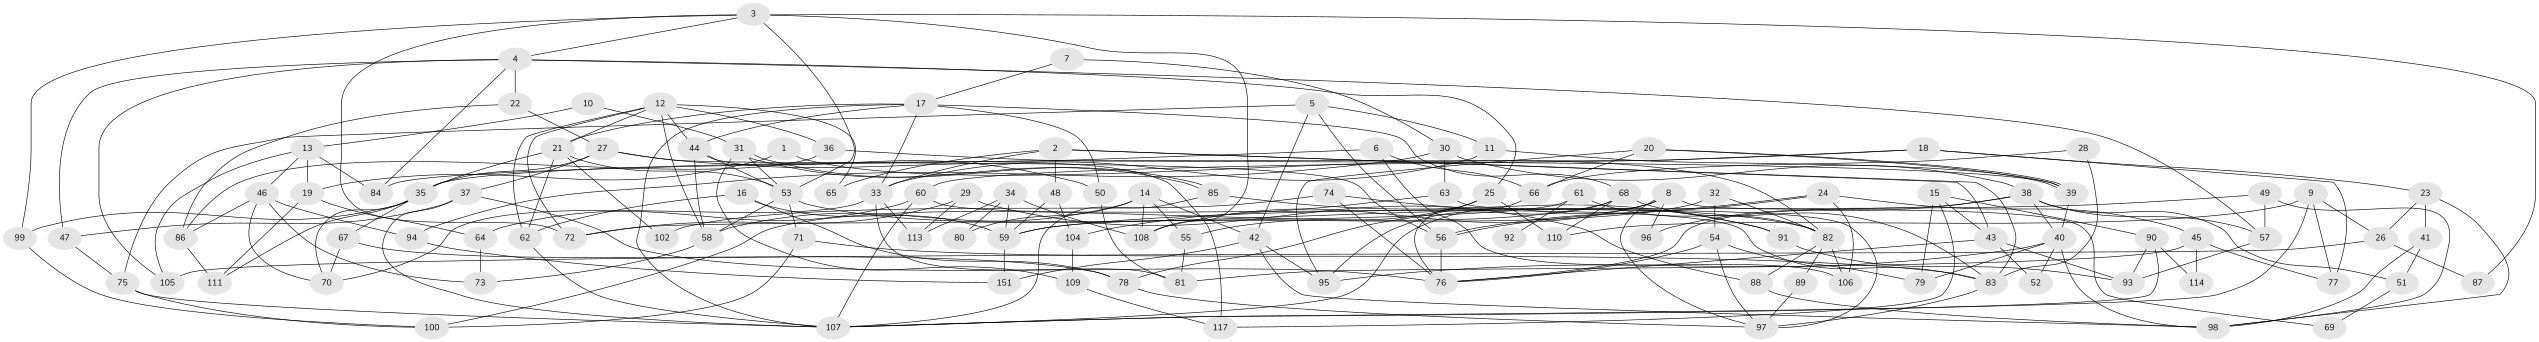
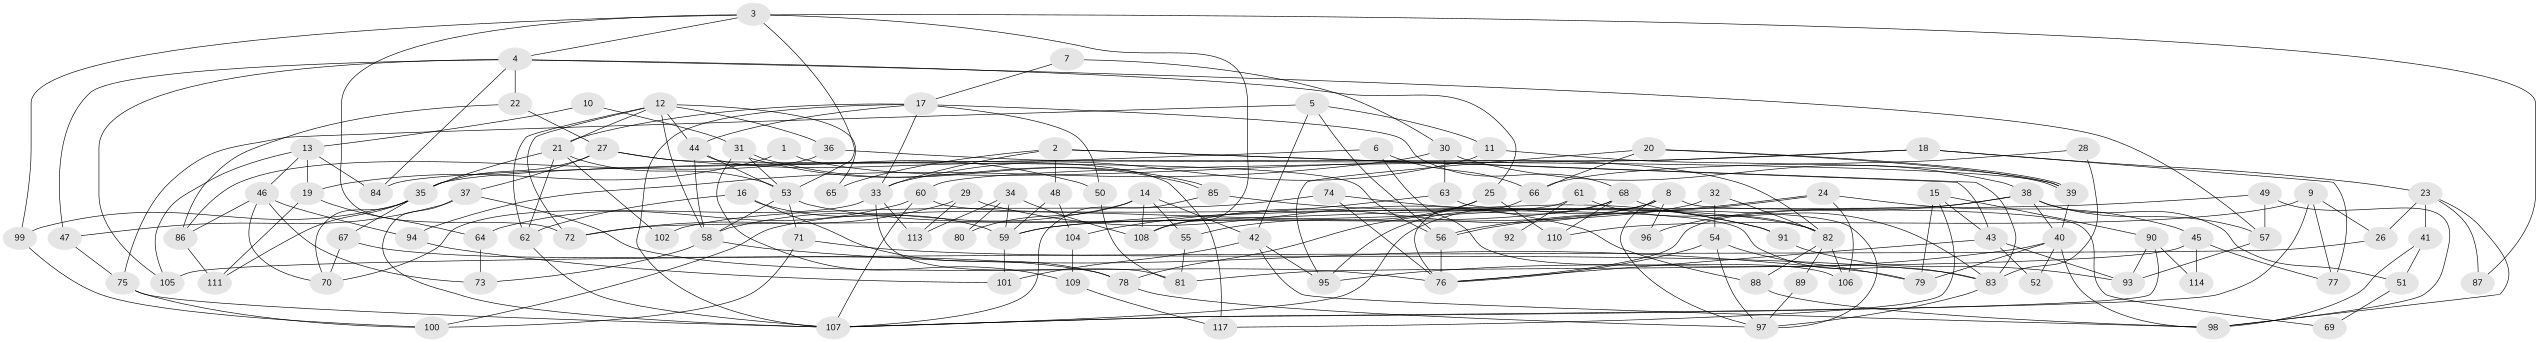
edge "26" -- "87": now "23" -- "87"
edge "58" -- "79": added
node "151": label "151" -> "101"
